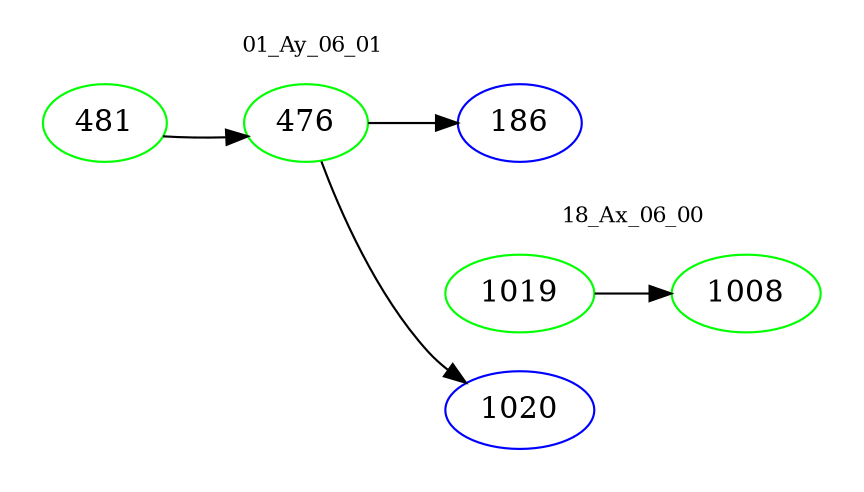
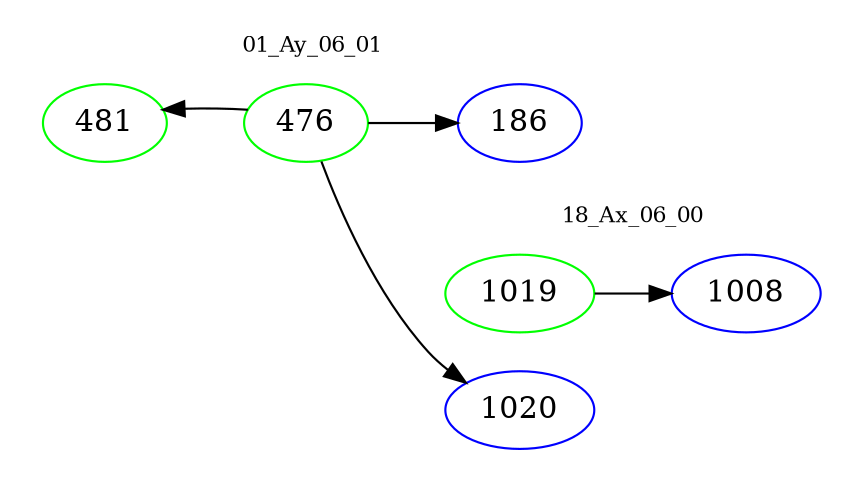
edge "481" -> "476": reversed
node "1008": color green -> blue
